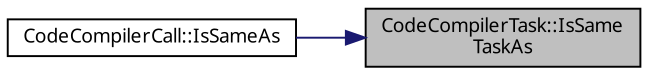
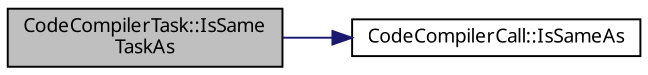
edge "CodeCompilerCall::IsSameAs" -> "CodeCompilerTask::IsSame TaskAs": reversed
